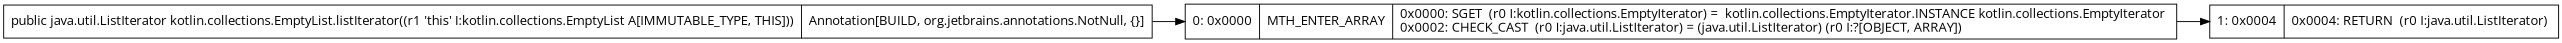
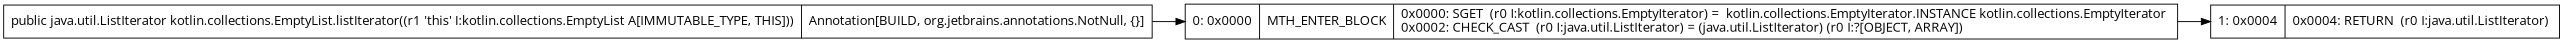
node "0: 0x0000": text "MTH_ENTER_ARRAY" -> "MTH_ENTER_BLOCK"
